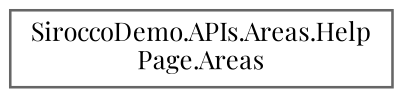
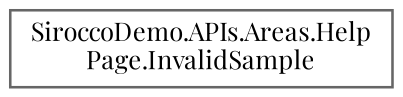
node "SiroccoDemo.APIs.Areas.Help Page.Areas": label "SiroccoDemo.APIs.Areas.Help Page.Areas" -> "SiroccoDemo.APIs.Areas.Help Page.InvalidSample"
